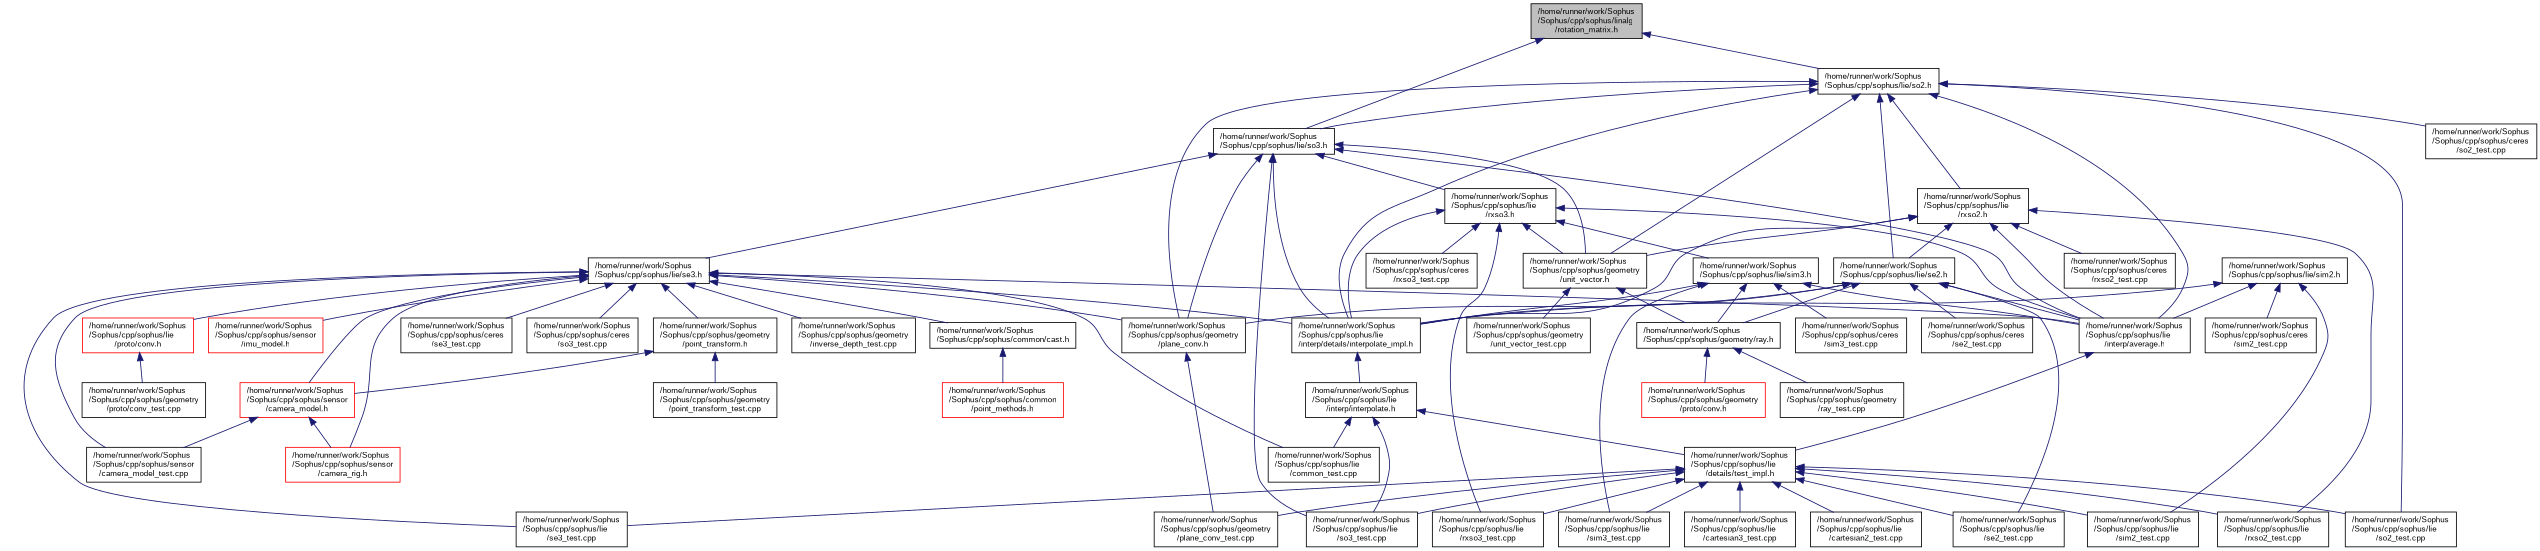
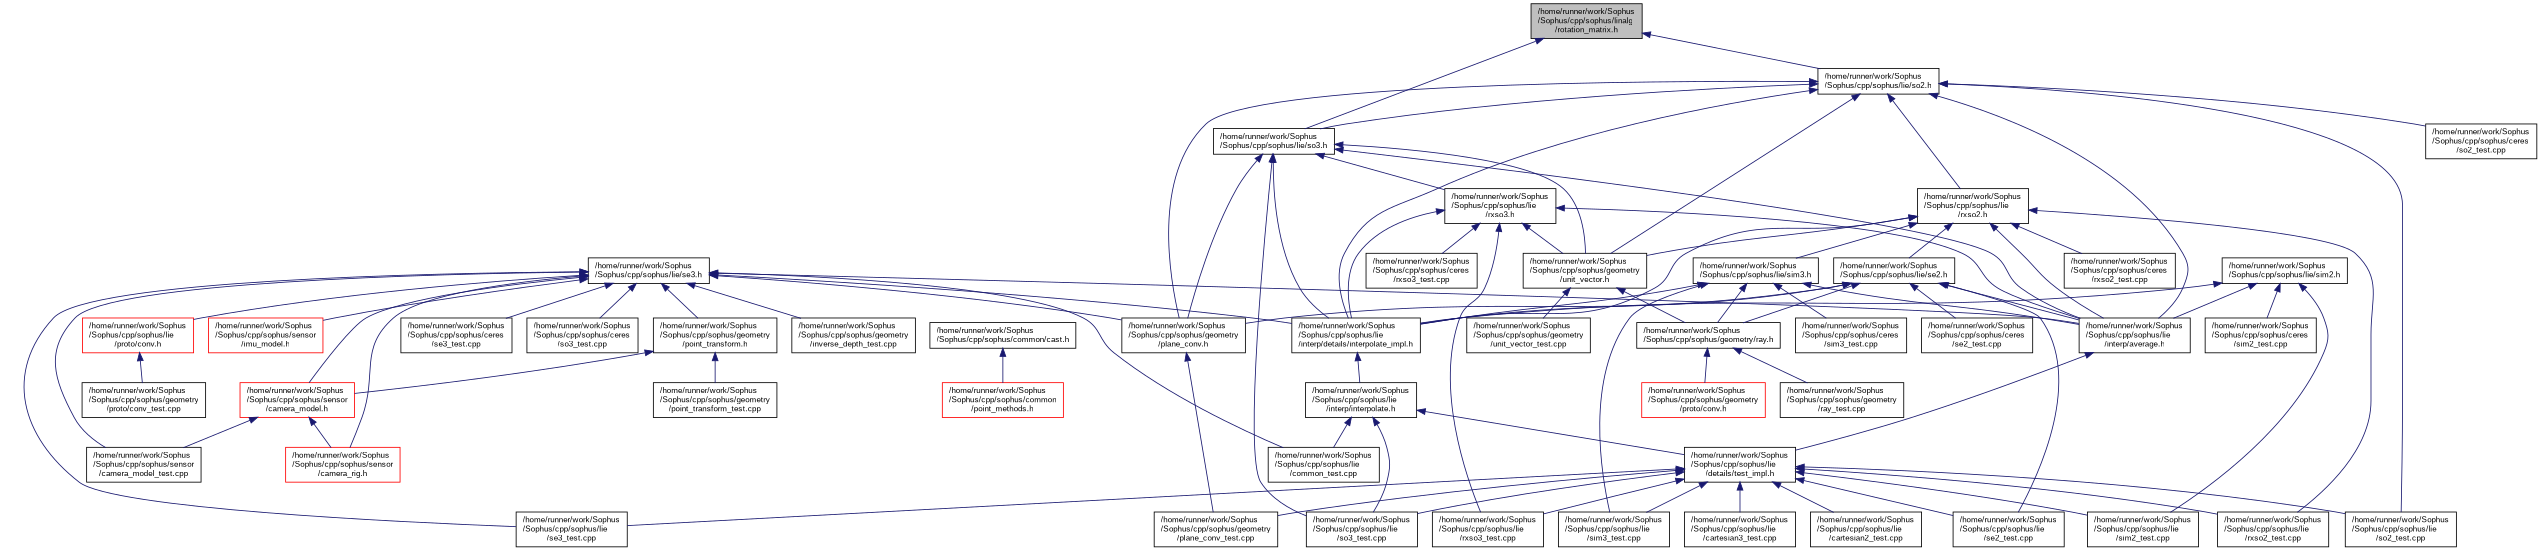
edge "/home/runner/work/Sophus /Sophus/cpp/sophus/lie/se2.h" -> "/home/runner/work/Sophus /Sophus/cpp/sophus/lie/so2.h": removed
edge "/home/runner/work/Sophus /Sophus/cpp/sophus/lie/se3.h" -> "/home/runner/work/Sophus /Sophus/cpp/sophus/lie/so3.h": removed
edge "/home/runner/work/Sophus /Sophus/cpp/sophus/lie/sim3.h" -> "/home/runner/work/Sophus /Sophus/cpp/sophus/lie /rxso3.h": now "/home/runner/work/Sophus /Sophus/cpp/sophus/lie/sim3.h" -> "/home/runner/work/Sophus /Sophus/cpp/sophus/lie /rxso2.h"
edge "/home/runner/work/Sophus /Sophus/cpp/sophus/common/cast.h" -> "/home/runner/work/Sophus /Sophus/cpp/sophus/lie/se3.h": removed
